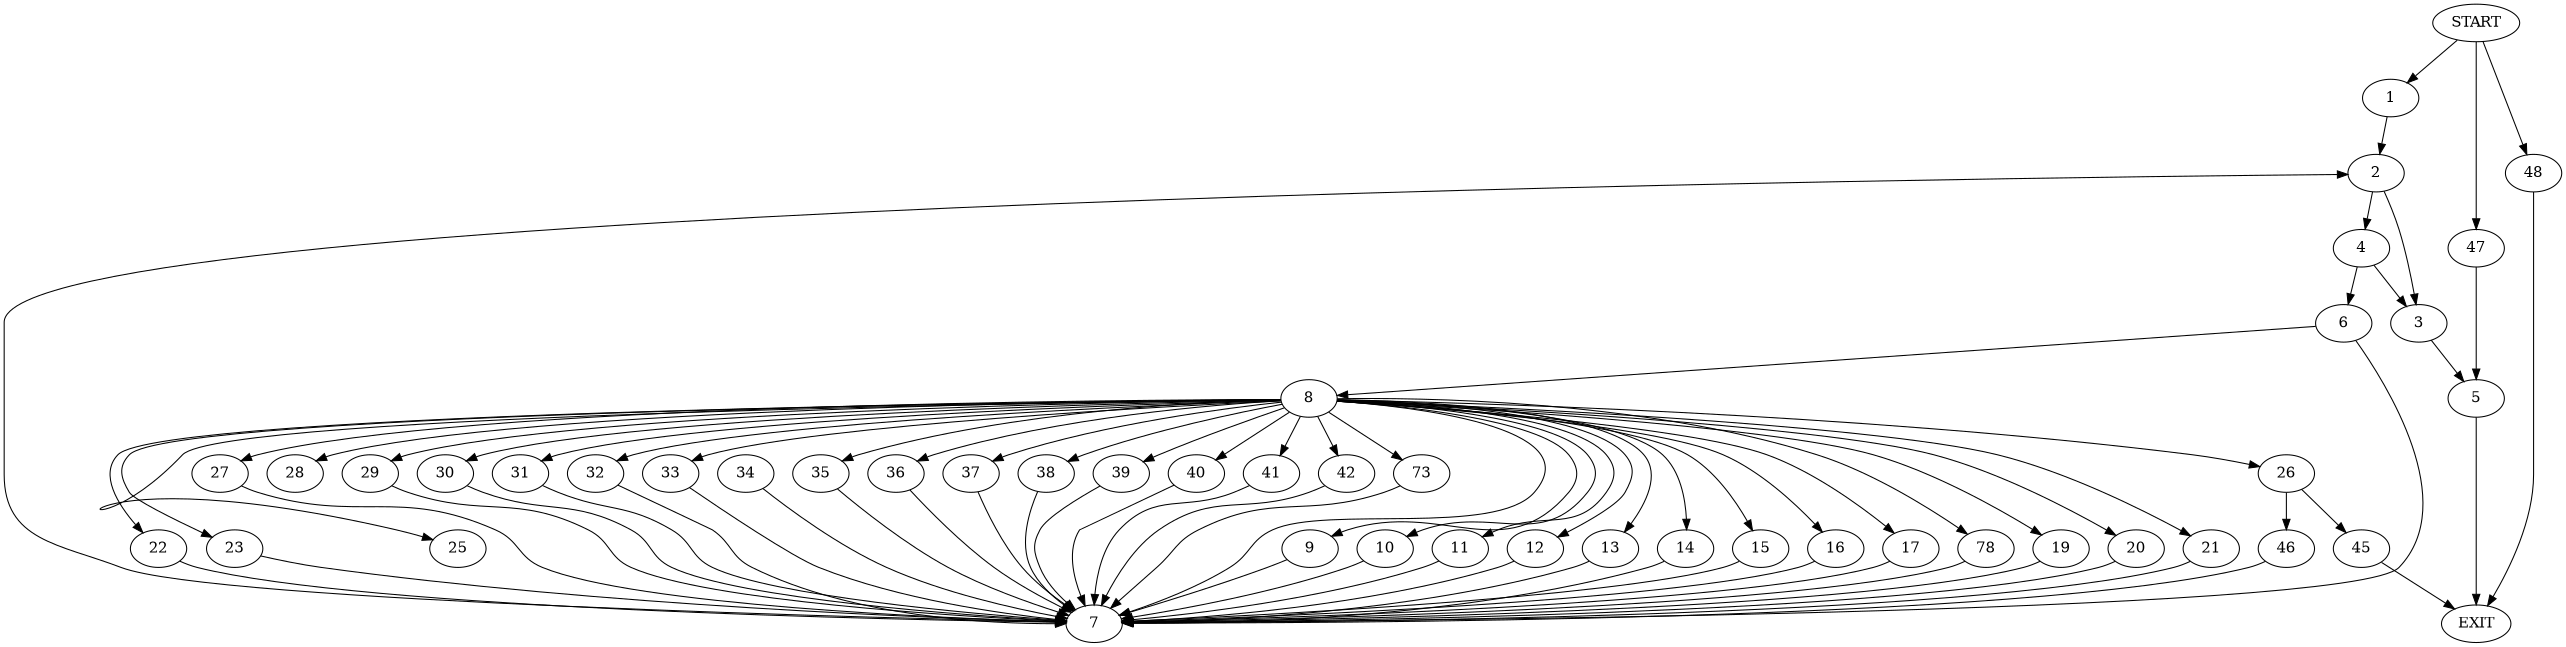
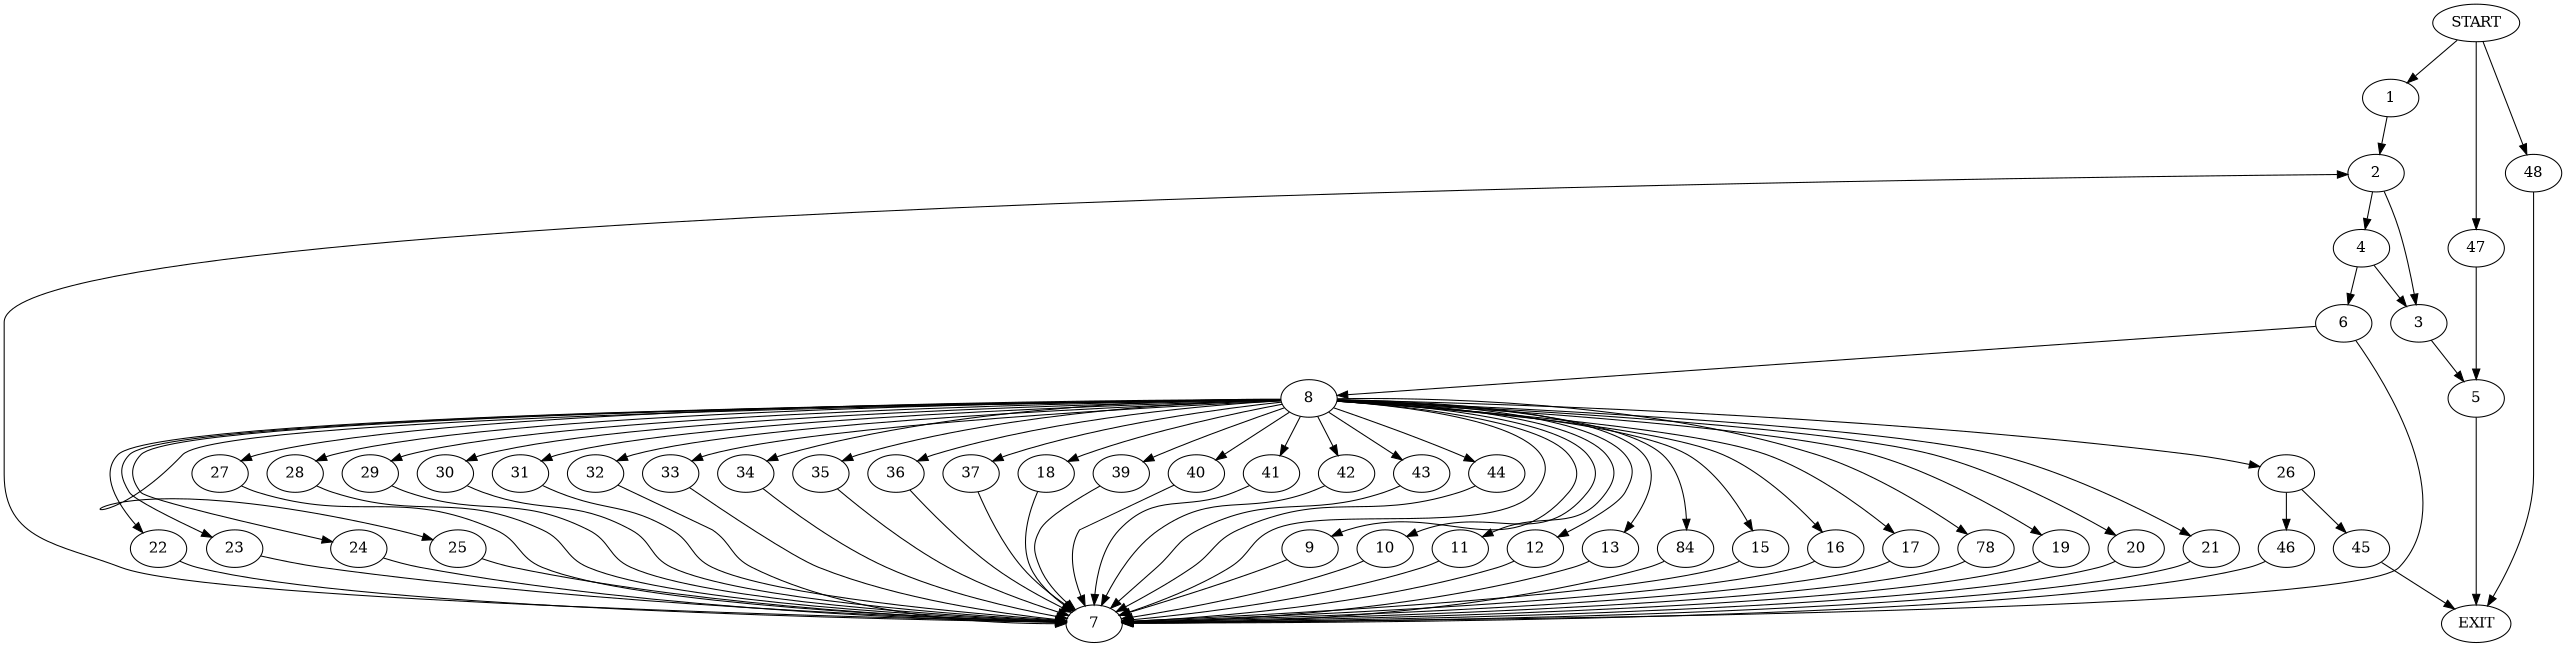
edge "8" -> "34": added
node "38": label "38" -> "18"
node "73": label "73" -> "43"
node "44": added
node "24": added
node "14": label "14" -> "84"
edge "28" -> "7": added
edge "25" -> "7": added
